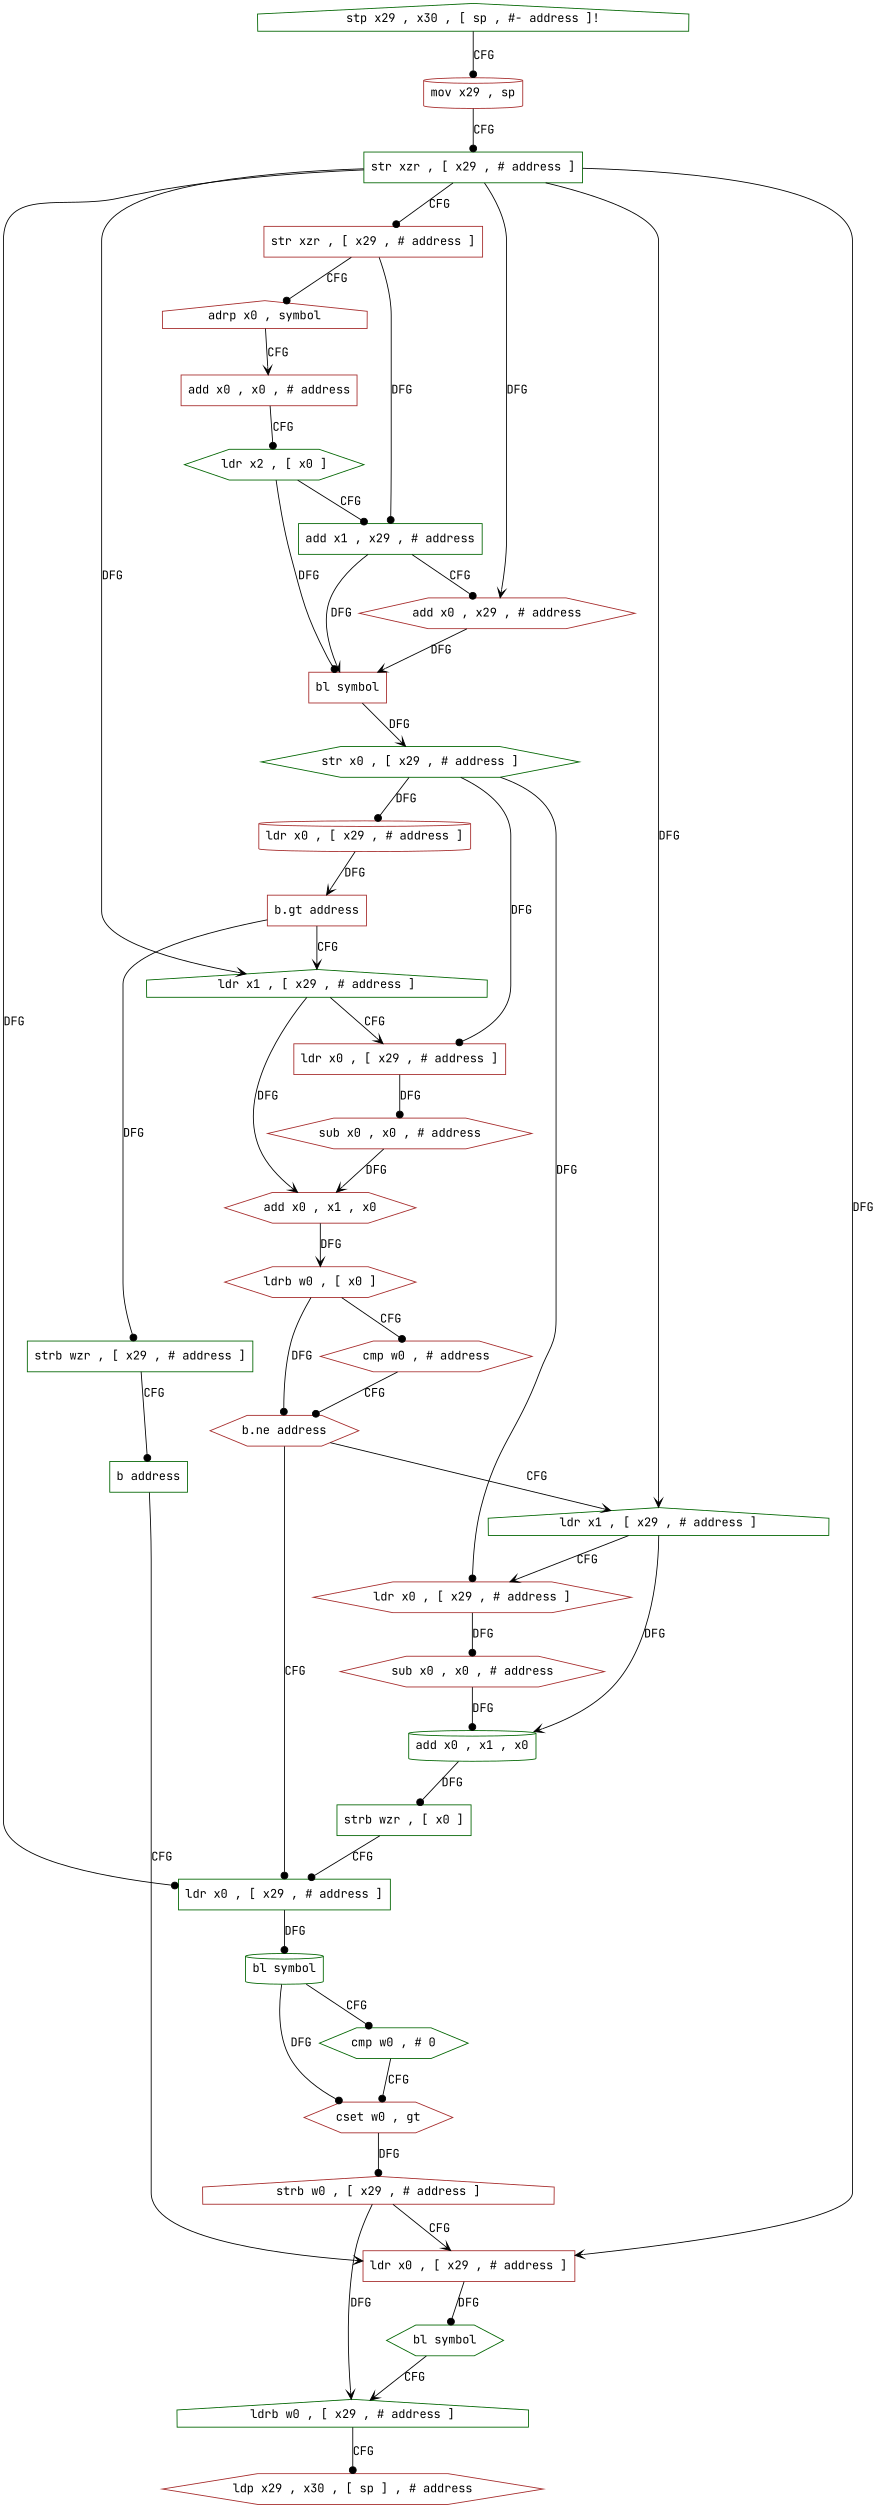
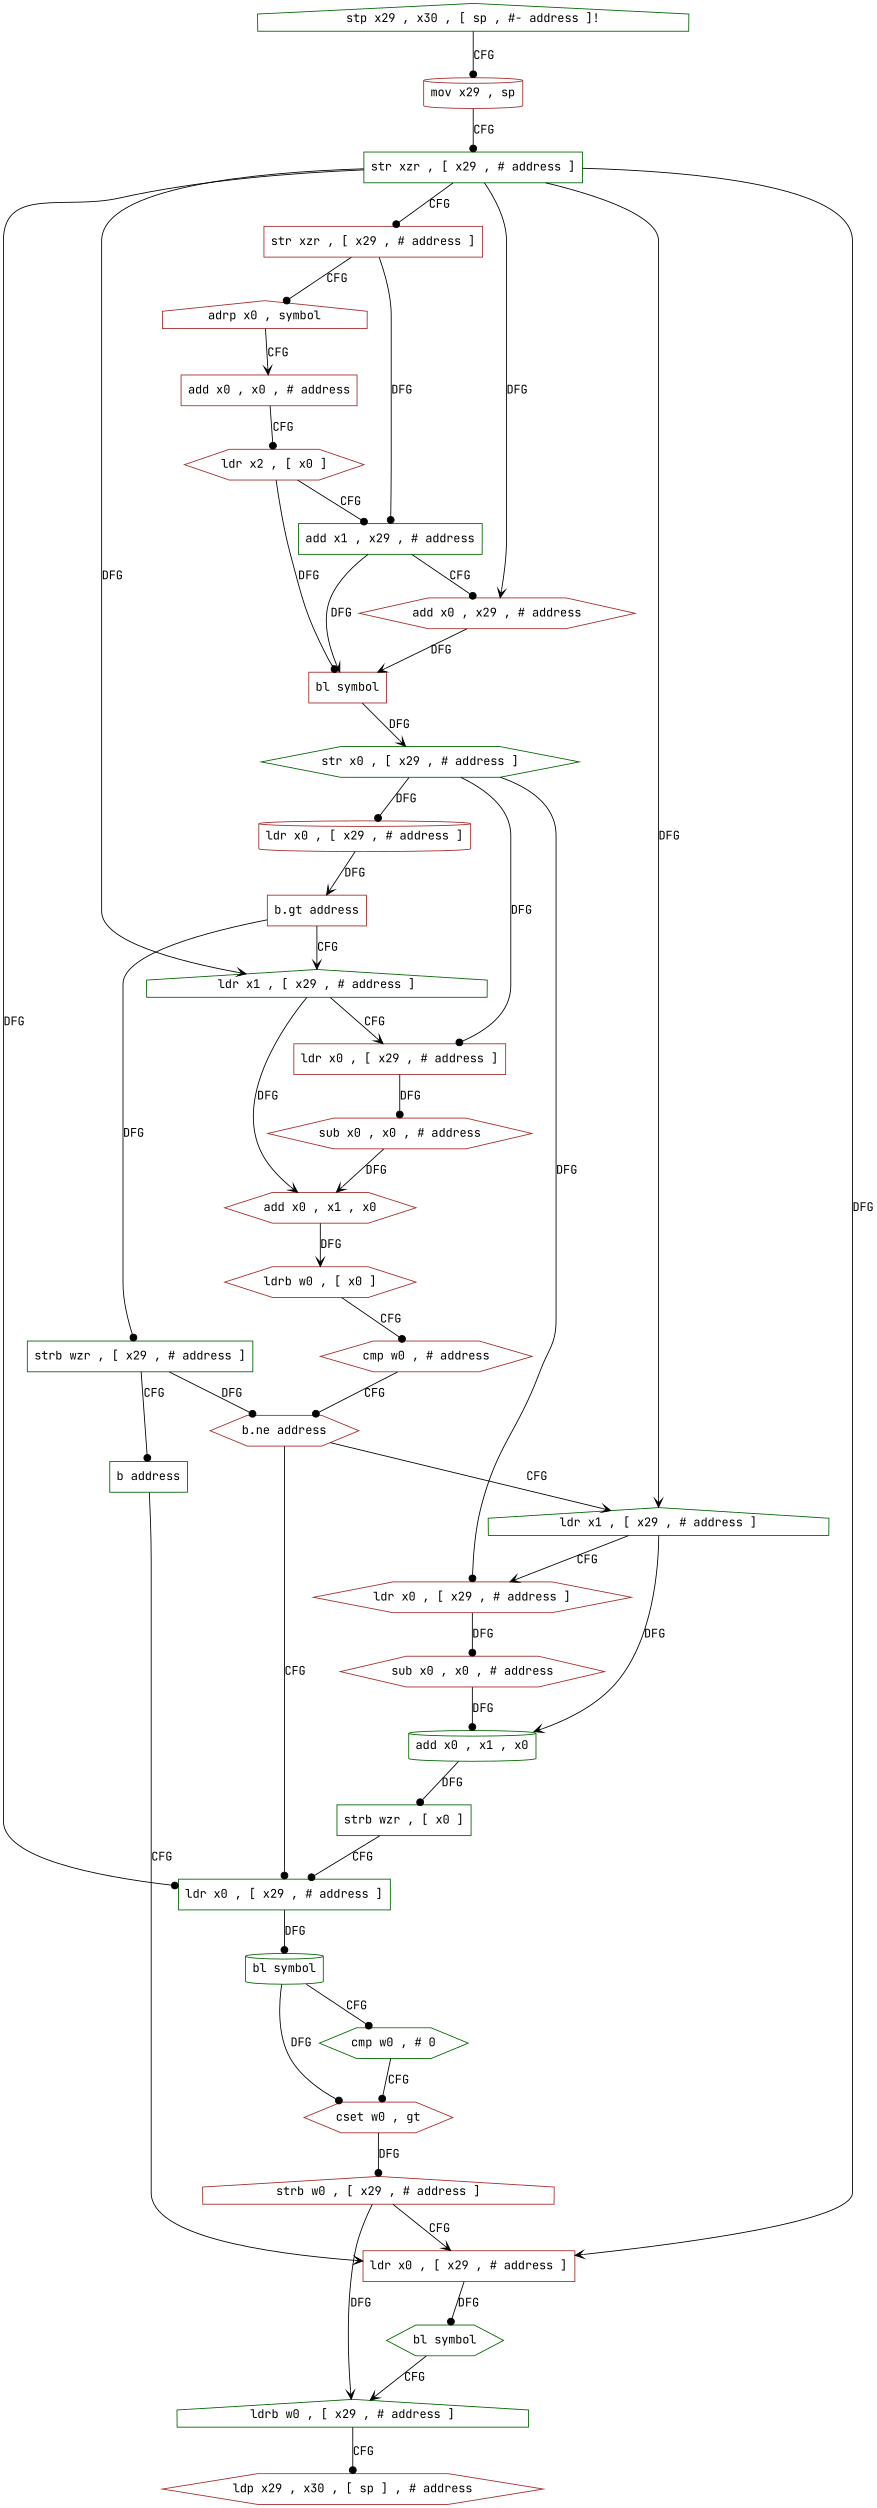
node "ldr x2 , [ x0 ]": color darkgreen -> brown
edge "ldrb w0 , [ x0 ]" -> "b.ne address": now "strb wzr , [ x29 , # address ]" -> "b.ne address"
